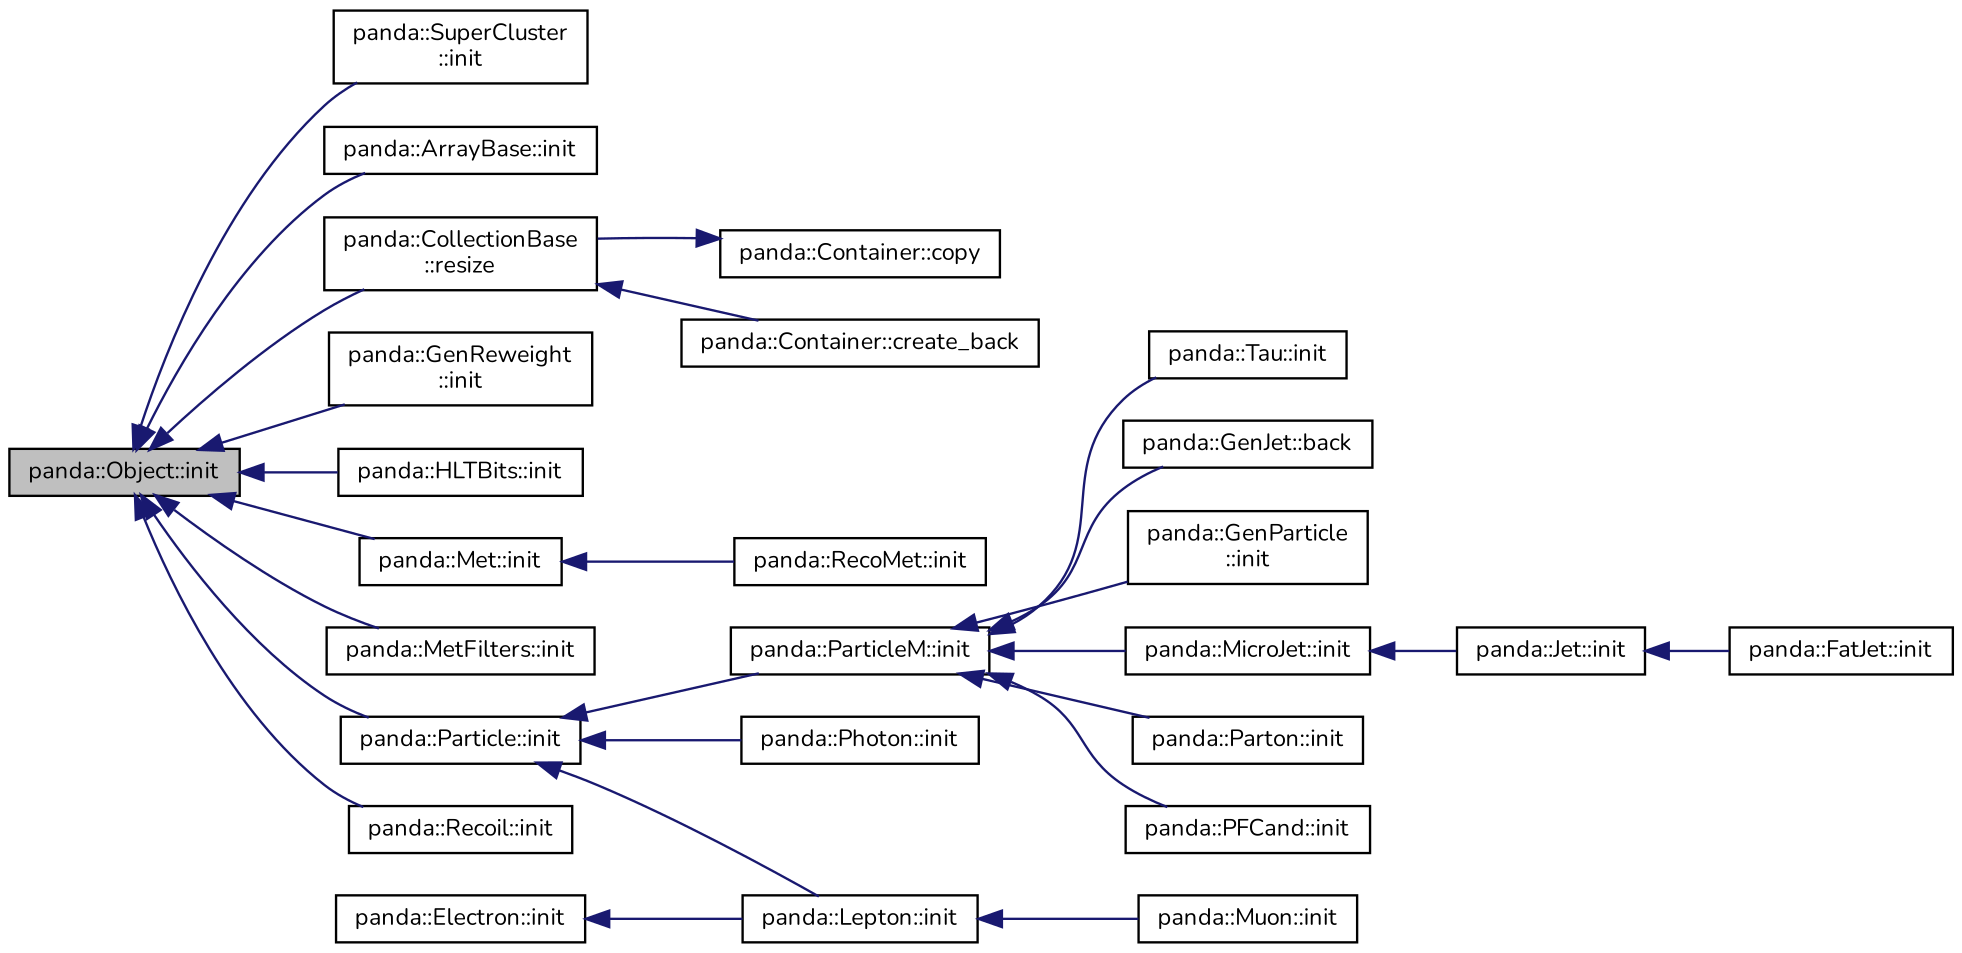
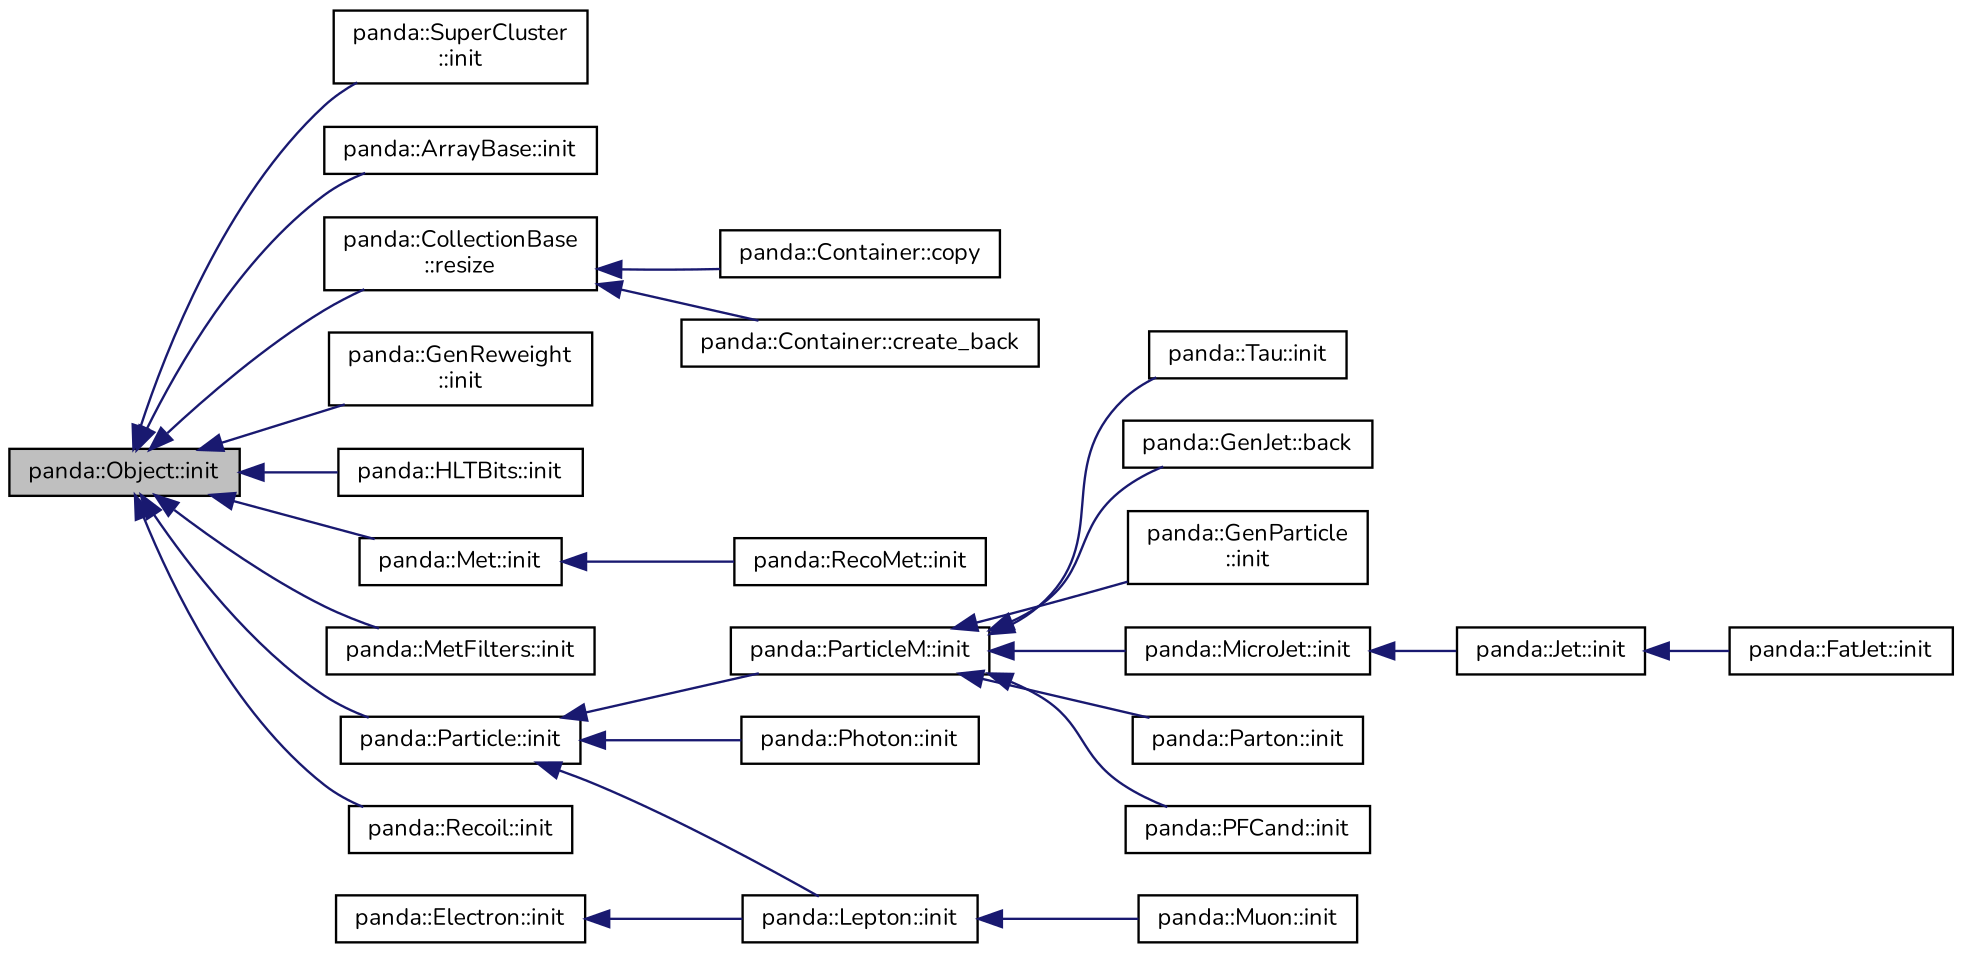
edge "panda::CollectionBase ::resize" -> "panda::Container::copy": reversed
